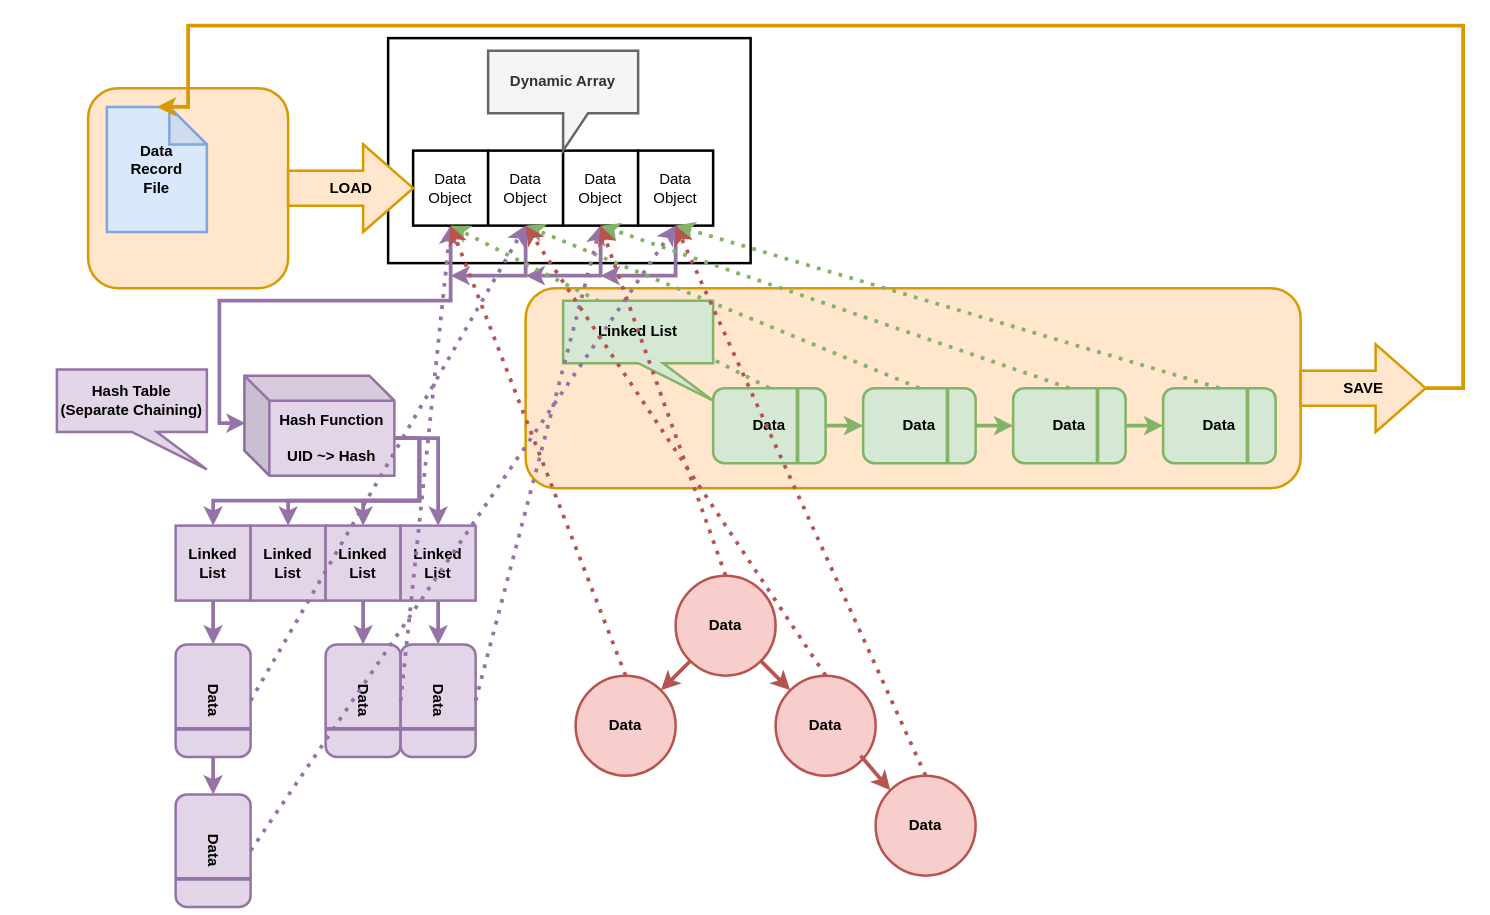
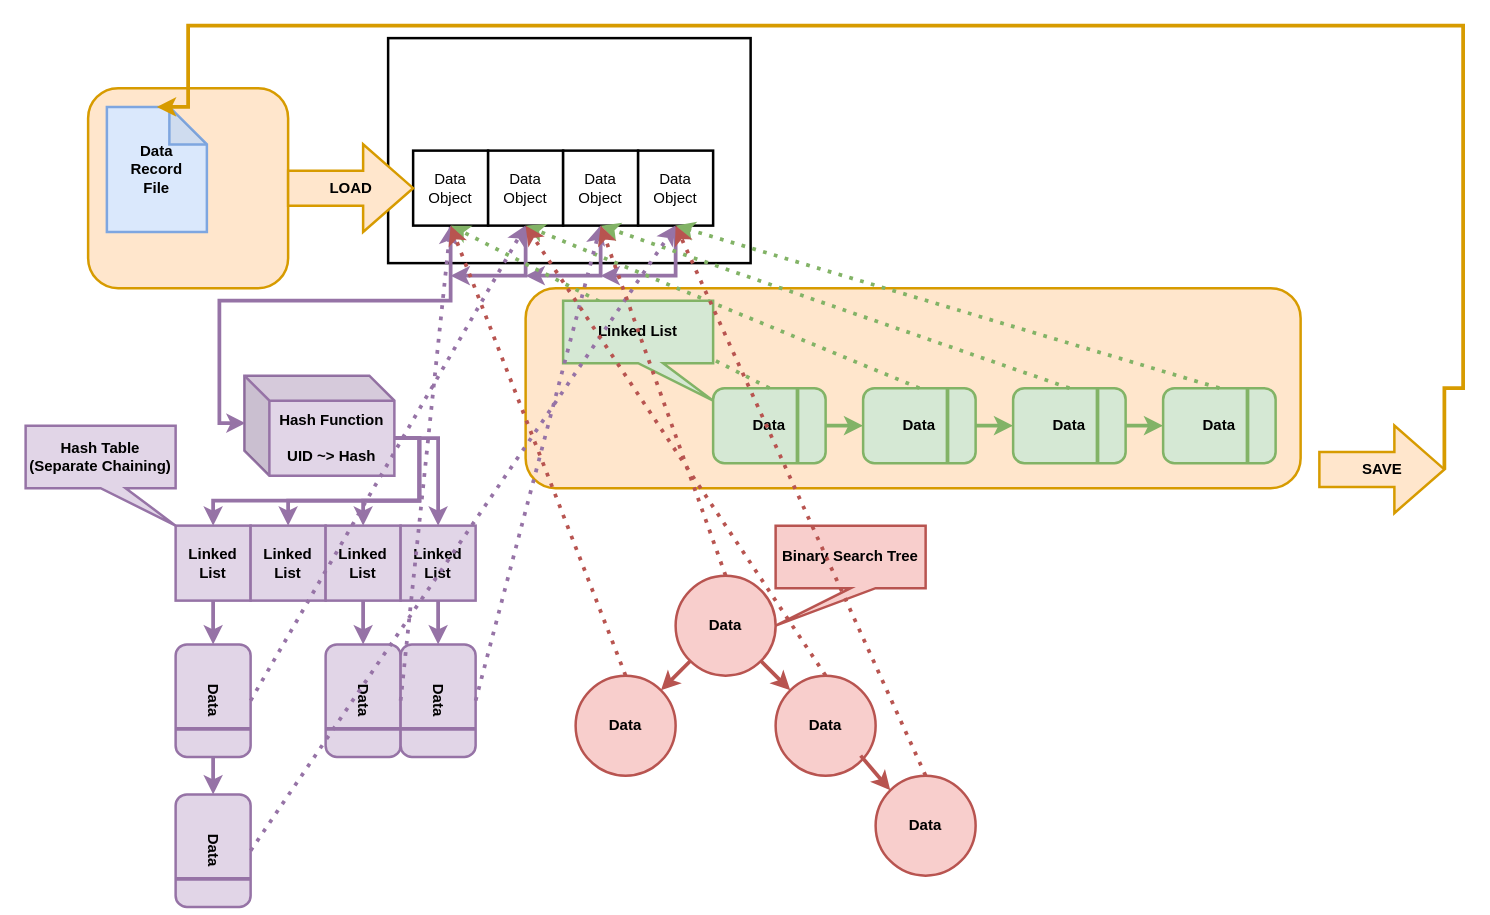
node "Dynamic Array": removed
node "SAVE": moved (1363, 388) -> (1382, 469)
node "Hash Table (Separate Chaining)": moved (132, 419) -> (101, 476)
node "Binary Search Tree": added
